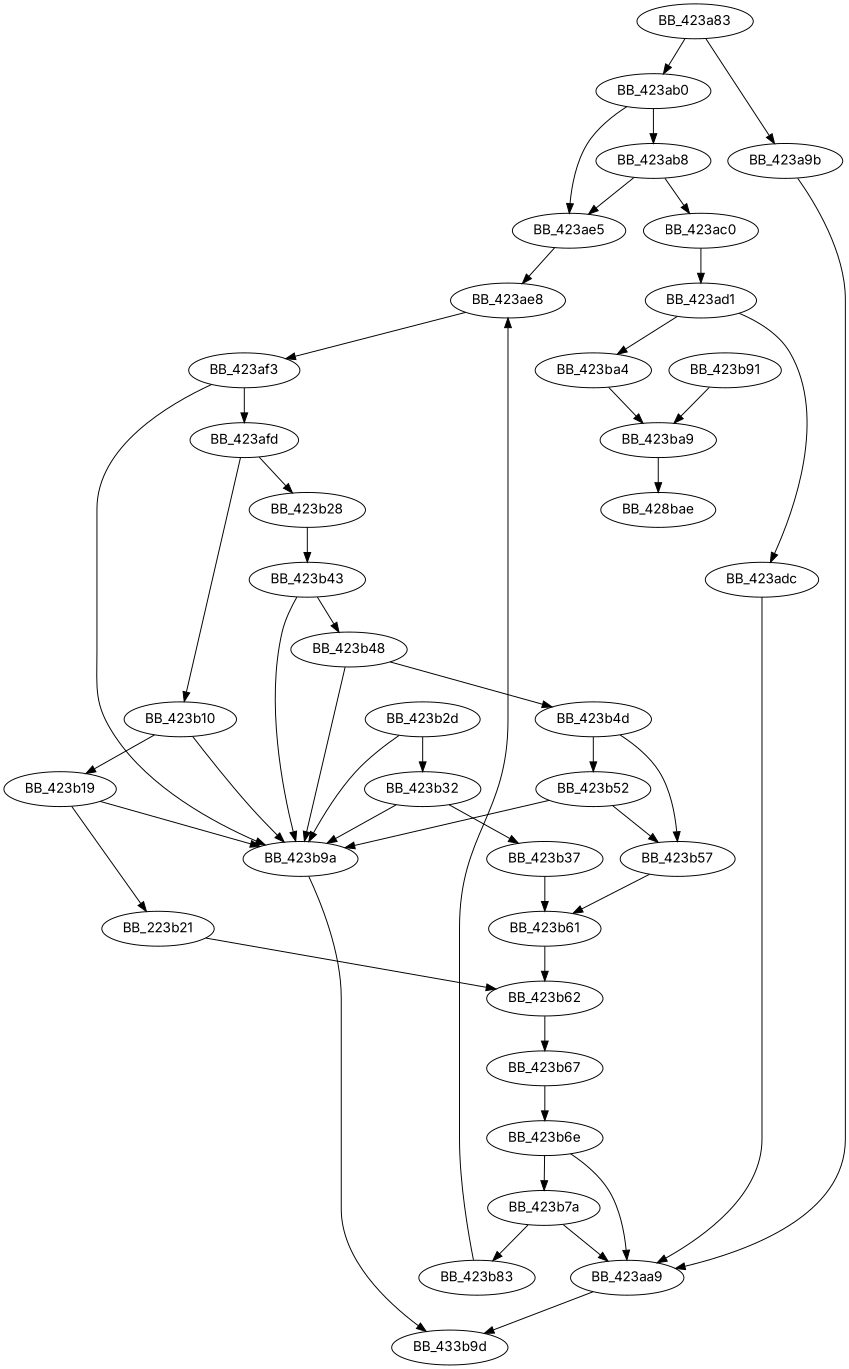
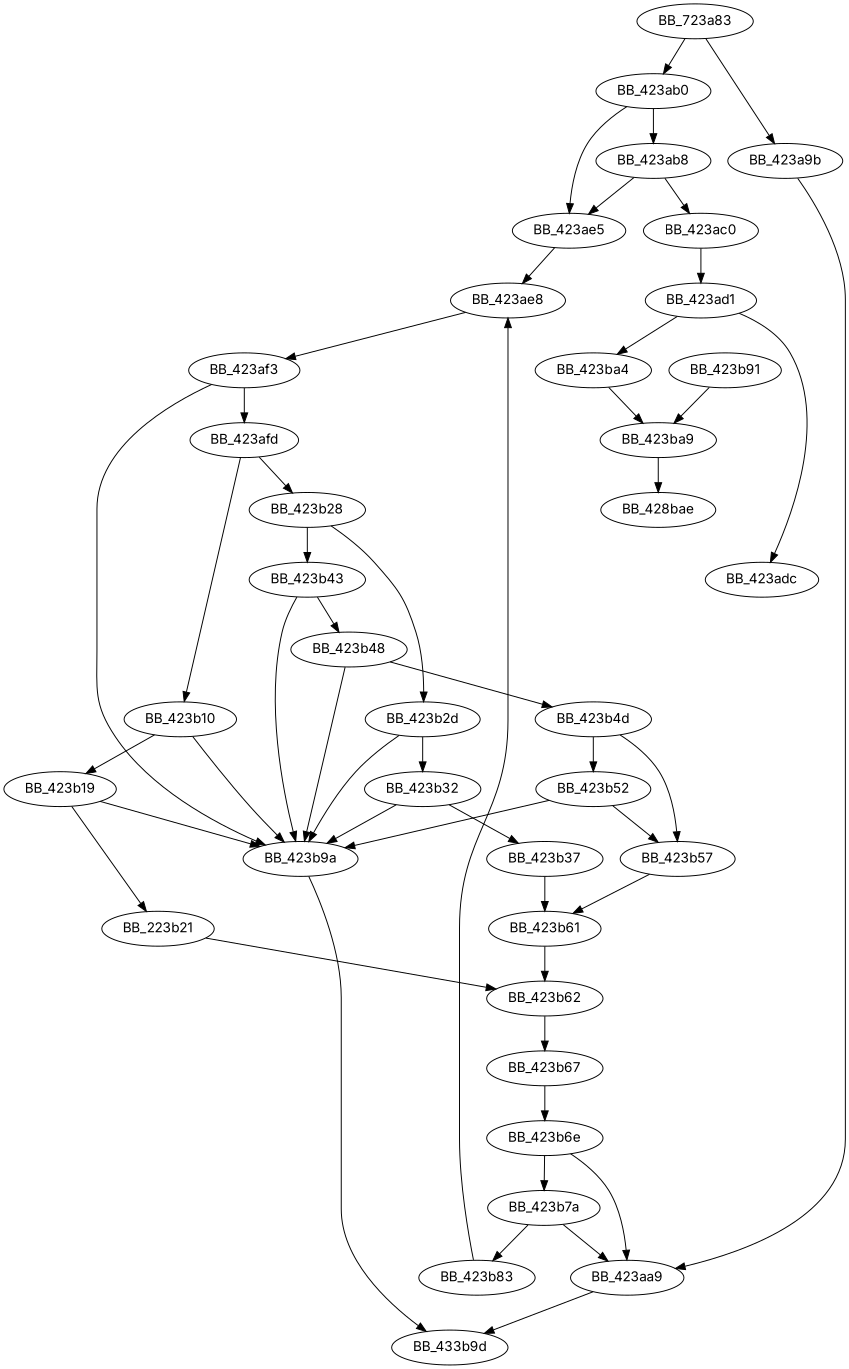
node "BB_423a83": label "BB_423a83" -> "BB_723a83"
edge "BB_423b28" -> "BB_423b2d": added
edge "BB_423adc" -> "BB_423aa9": removed
